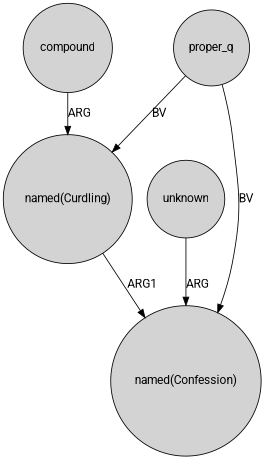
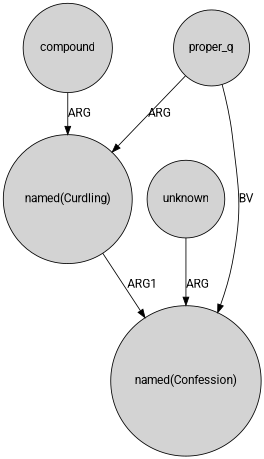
edge "proper_q" -> "named(Curdling)": label "BV" -> "ARG"
